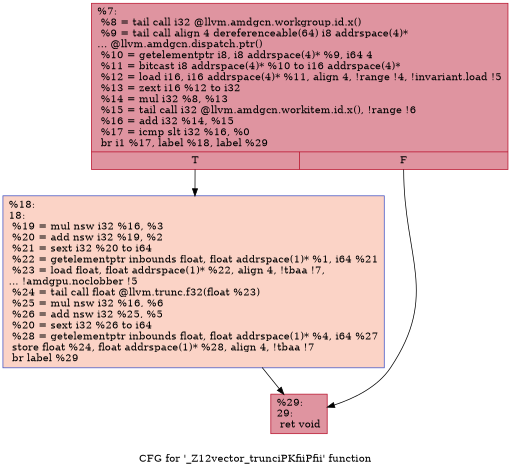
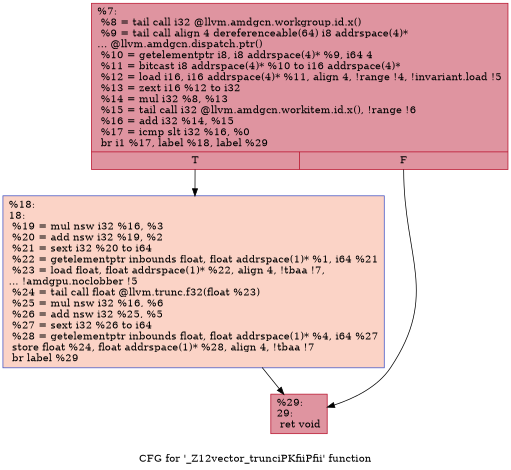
node "%18:": text "%20 = sext i32 %26 to i64" -> "%27 = sext i32 %26 to i64"
